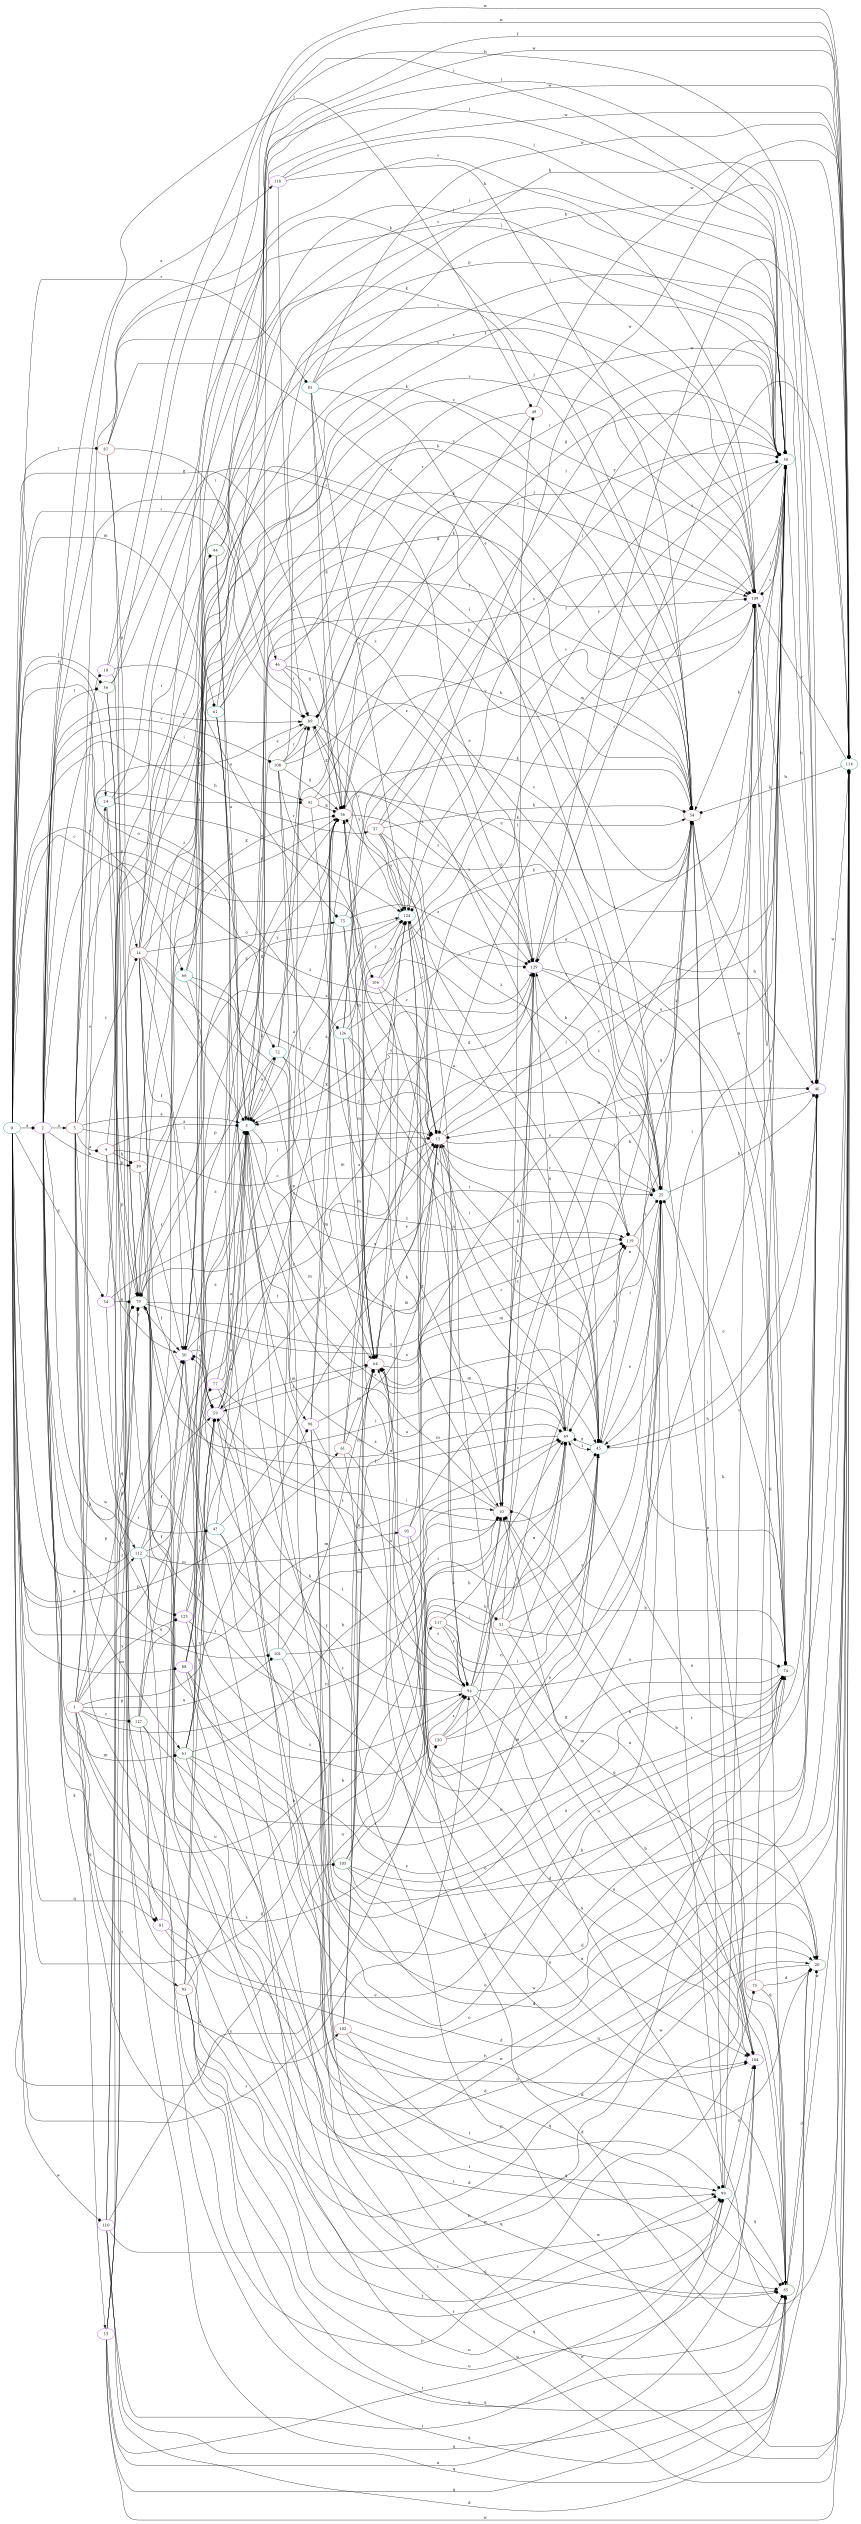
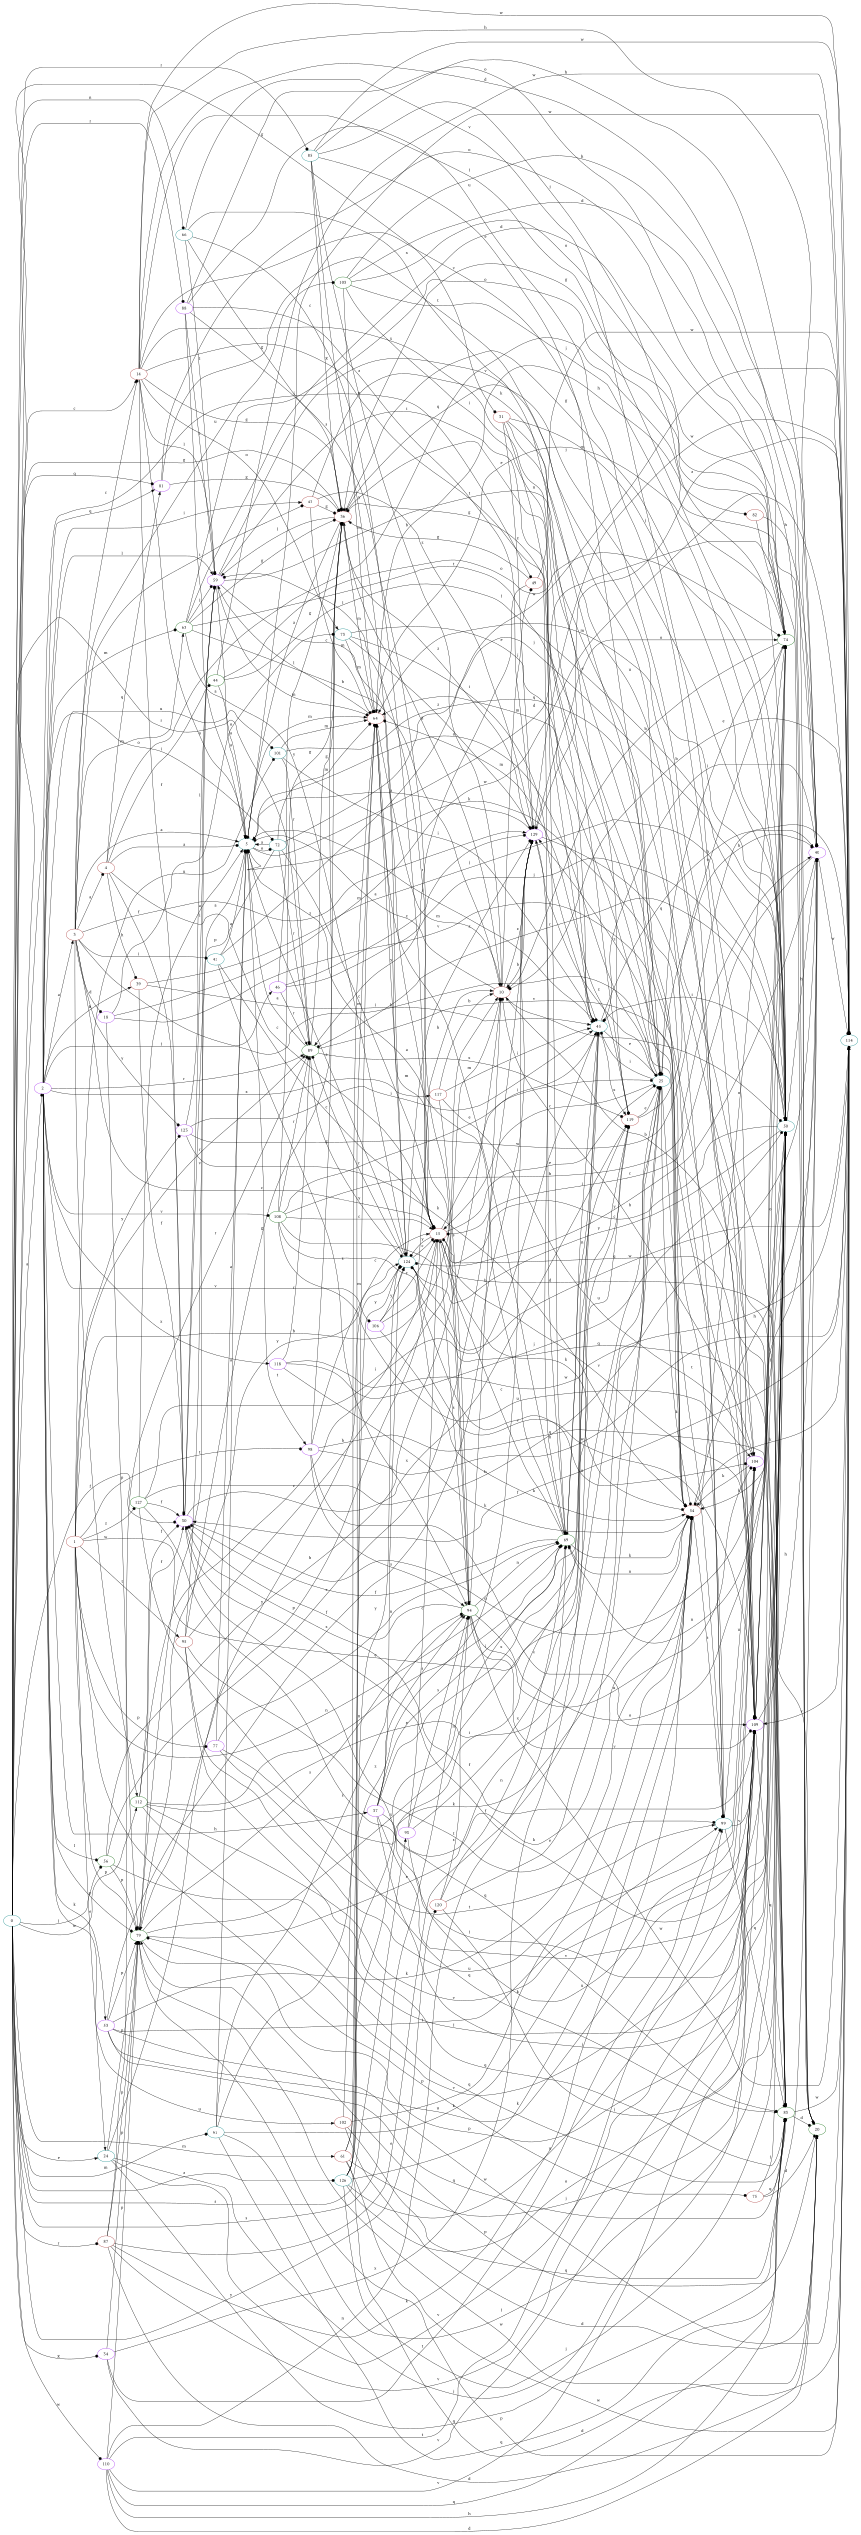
node "82": added
node "37": color brown -> purple
edge "74" -> "36": arrowhead normal -> dot
node "112": color teal -> darkgreen
